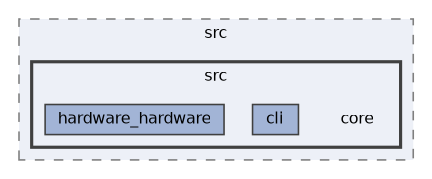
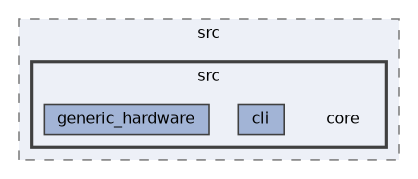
node "hardware_hardware": label "hardware_hardware" -> "generic_hardware"
